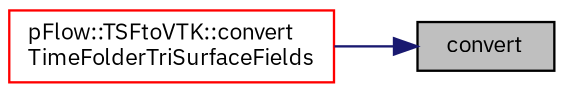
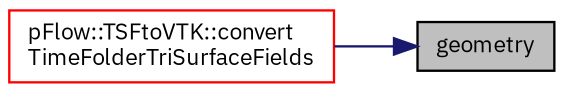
node "convert": label "convert" -> "geometry"
